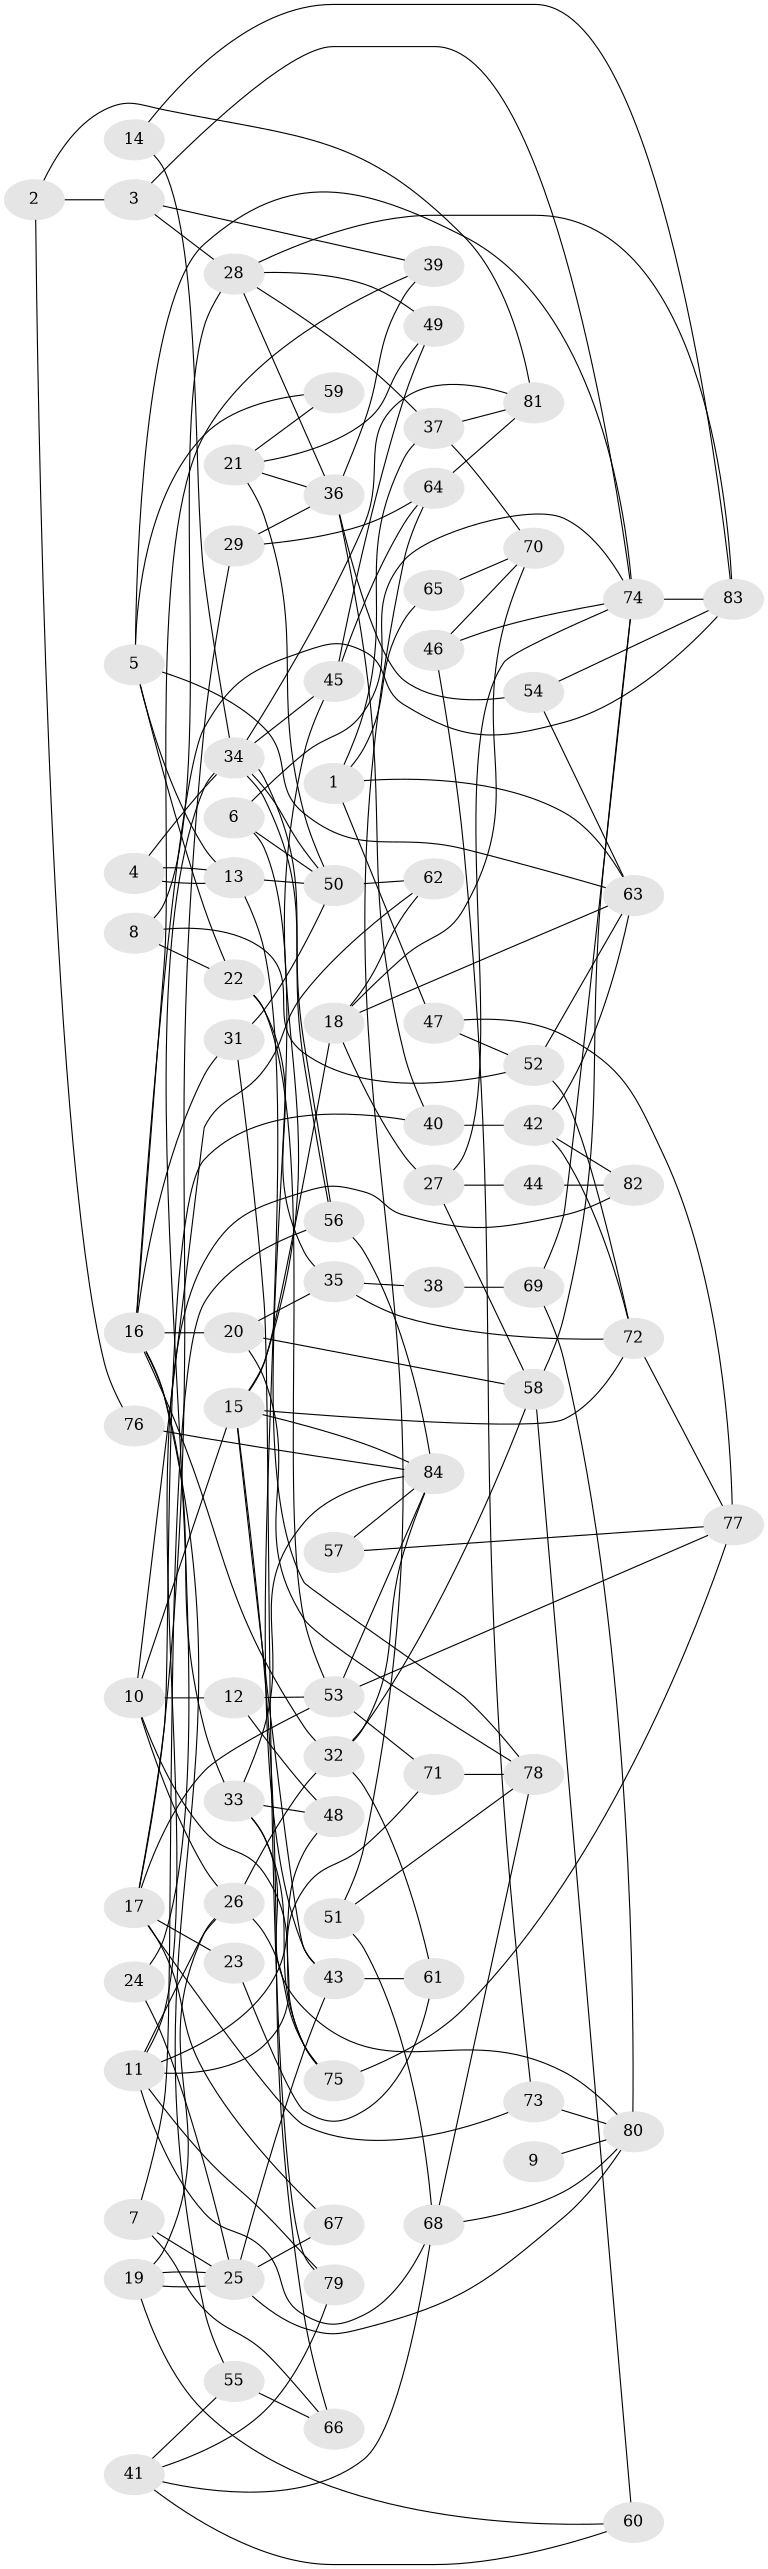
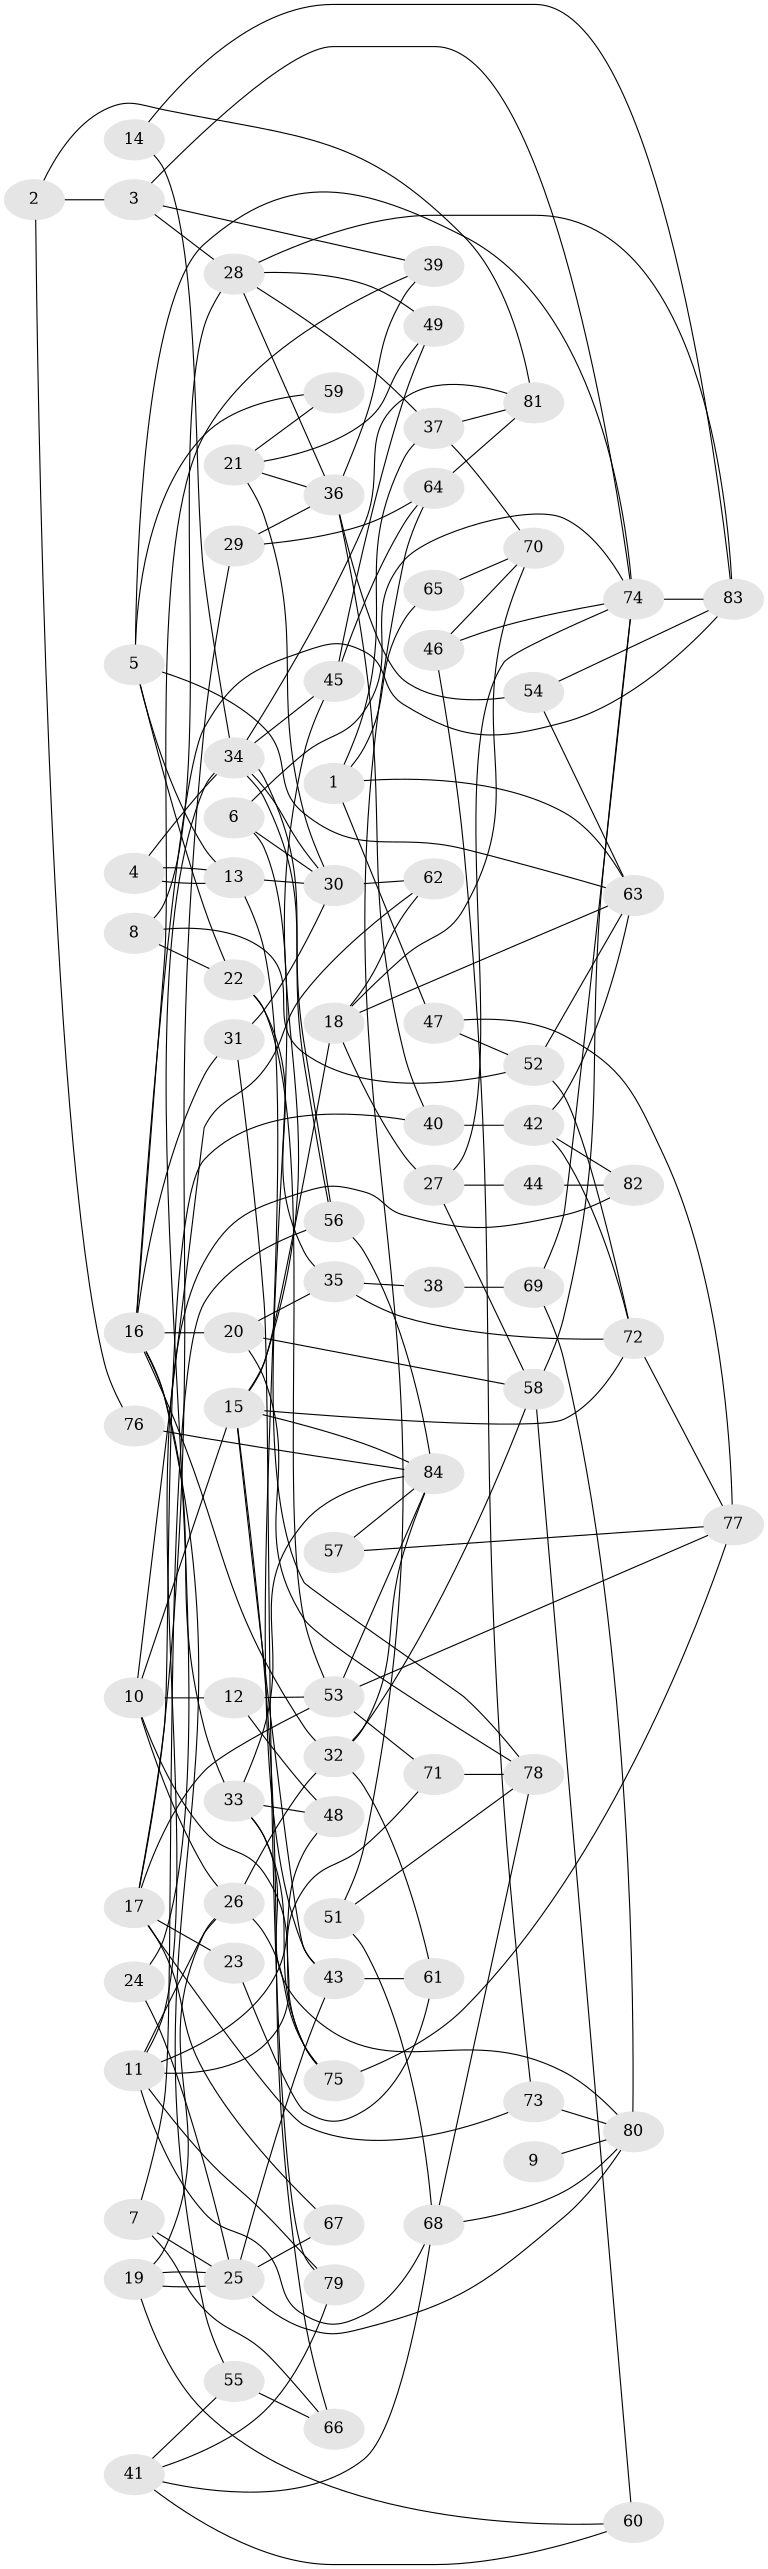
node "50": label "50" -> "30"
